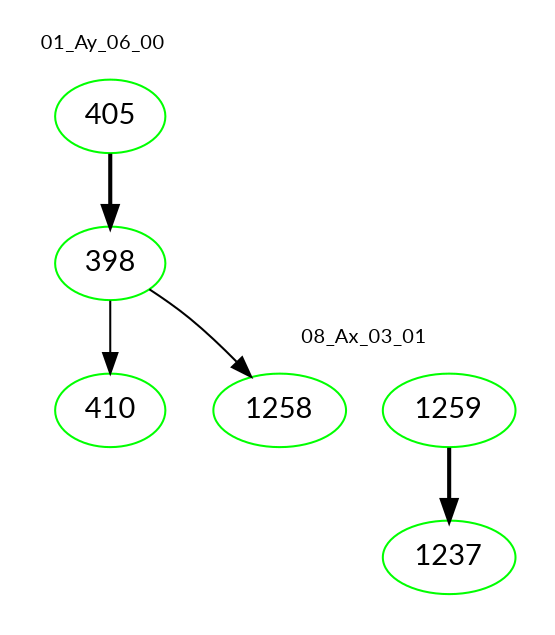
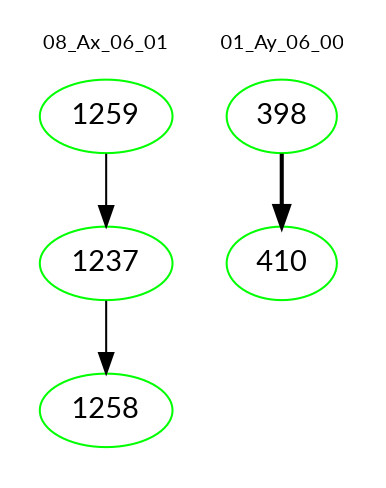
node "405": removed
edge "398" -> "410": style solid -> bold
edge "398" -> "1258": now "1237" -> "1258"
cluster "08_Ax_03_01": label "08_Ax_03_01" -> "08_Ax_06_01"
edge "1259" -> "1237": style bold -> solid
